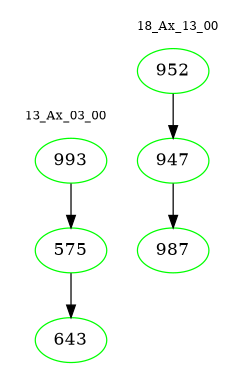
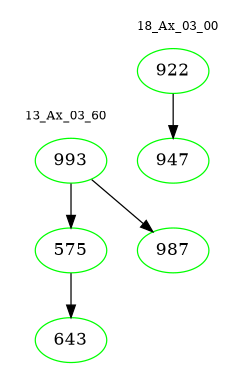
cluster "18_Ax_13_00": label "18_Ax_13_00" -> "18_Ax_03_00"
node "952": label "952" -> "922"
cluster "13_Ax_03_00": label "13_Ax_03_00" -> "13_Ax_03_60"
edge "947" -> "987": now "993" -> "987"
